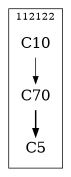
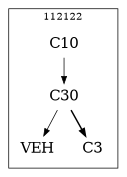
node "C70": label "C70" -> "C30"
node "C5": label "C5" -> "C3"
node "VEH": added
